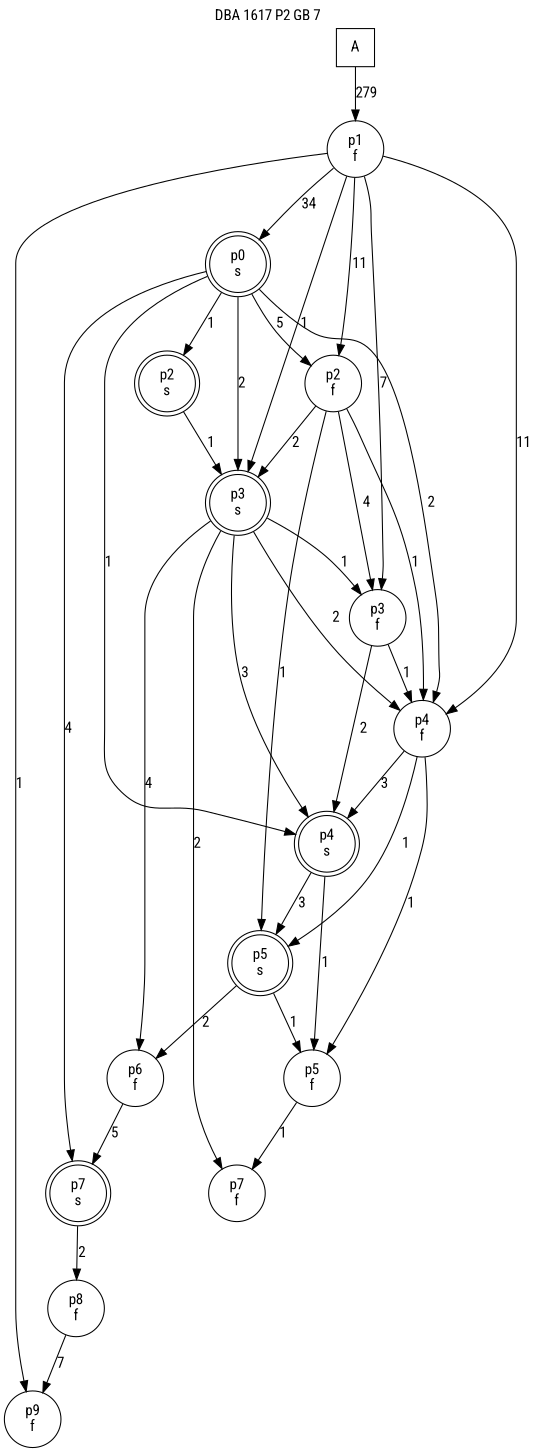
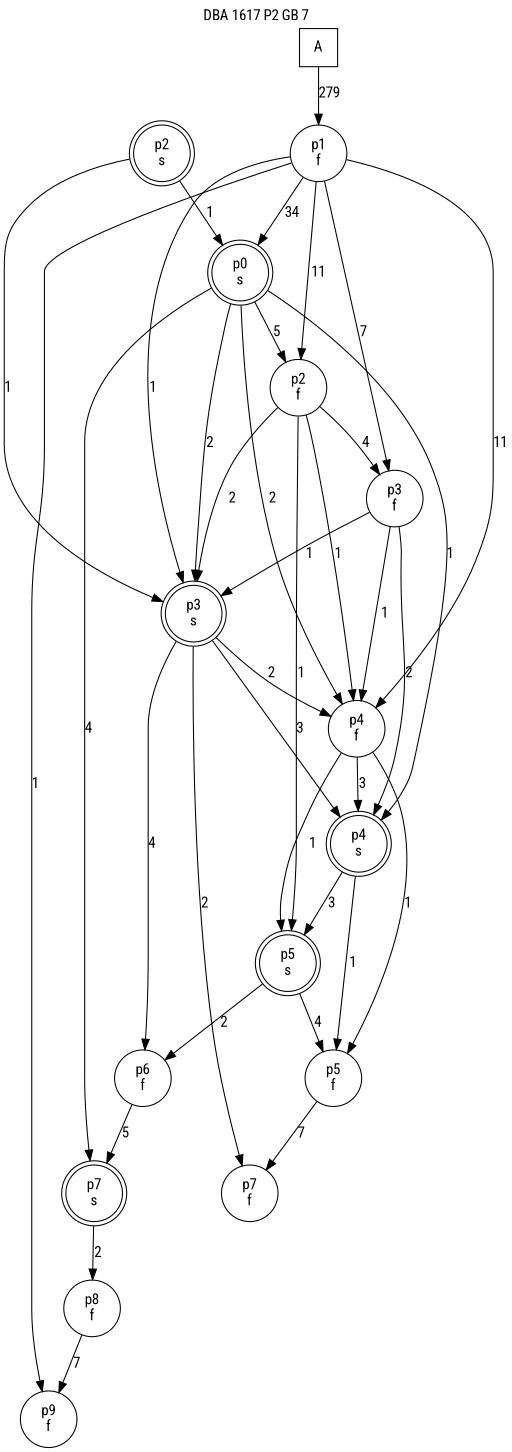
edge "p0 s" -> "p2 s": reversed
edge "p3 s" -> "p3 f": reversed
edge "p5 s" -> "p5 f": label "1" -> "4"
edge "p5 f" -> "p7 f": label "1" -> "7"
